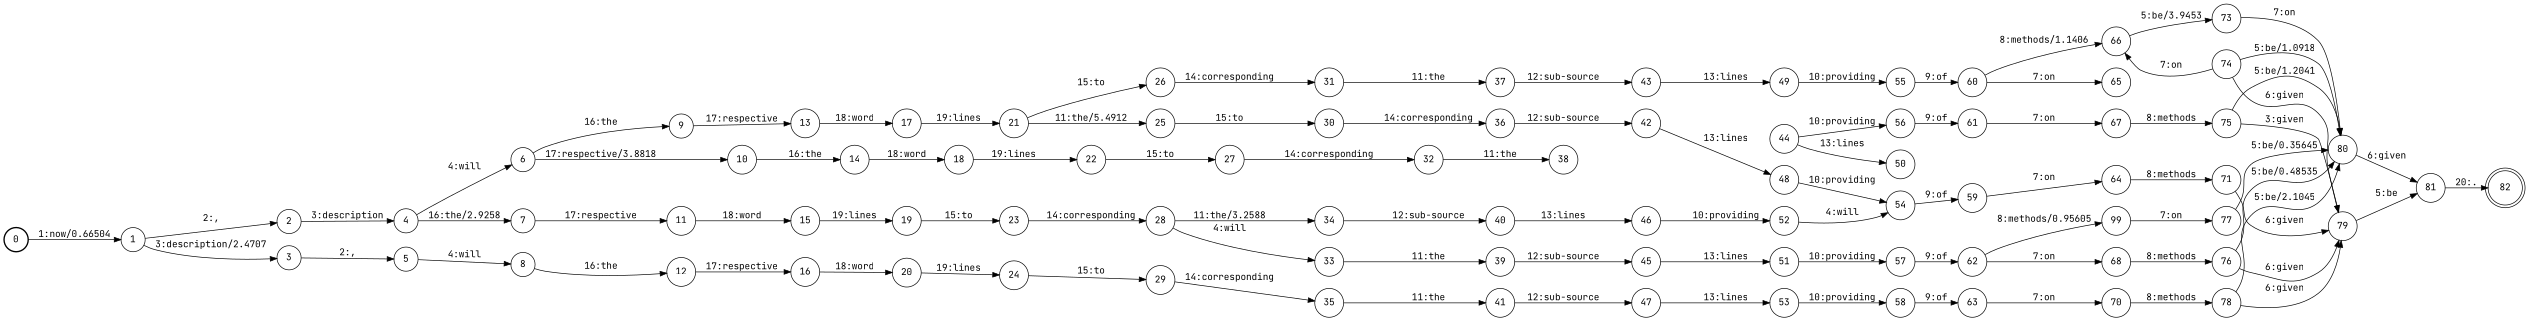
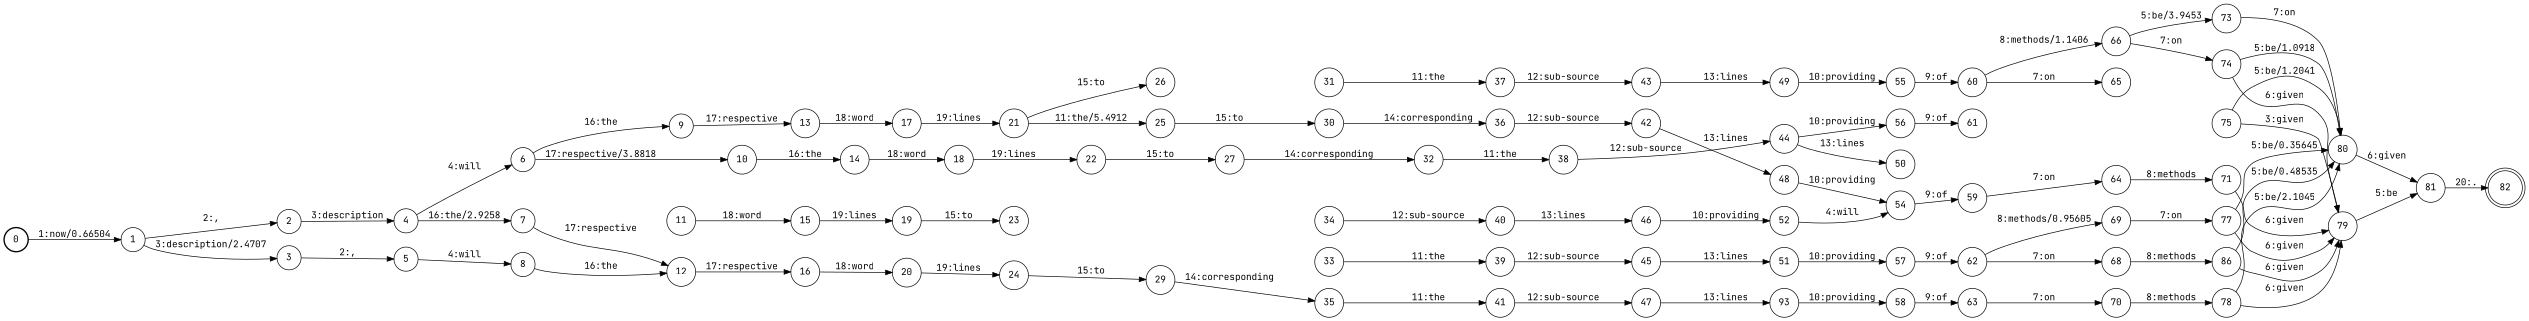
edge "74" -> "66": reversed
edge "26" -> "31": removed, label "14:corresponding"
node "67": removed
edge "38" -> "44": added, label "12:sub-source"
edge "7" -> "11": now "7" -> "12"
node "28": removed
node "99": label "99" -> "69"
edge "77" -> "79": added, label "6:given"
node "76": label "76" -> "86"
node "53": label "53" -> "93"
